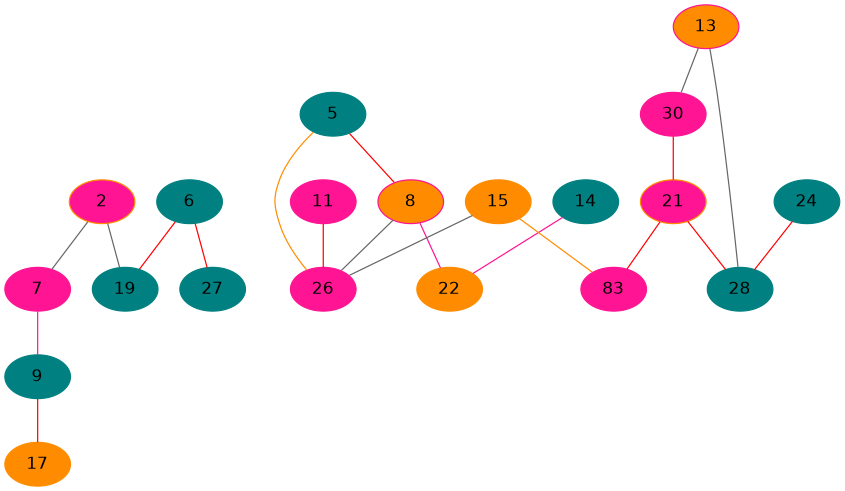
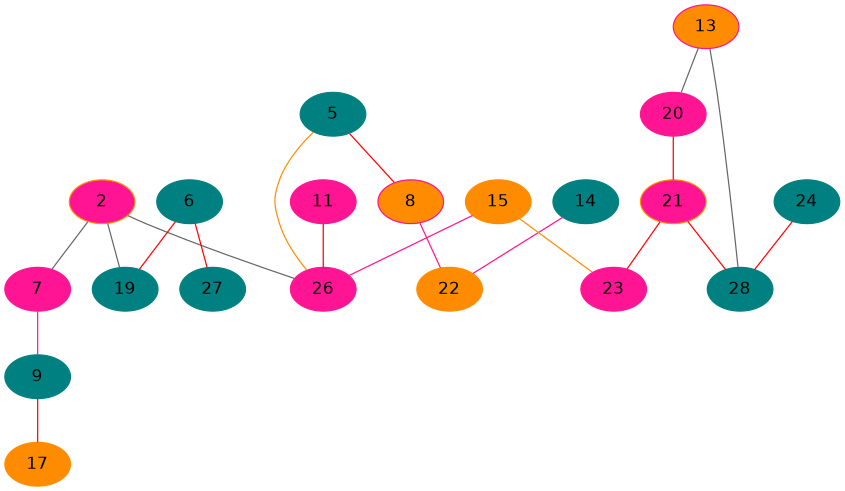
node "30": label "30" -> "20"
edge "8" -- "26": now "2" -- "26"
edge "15" -- "26": color gray40 -> deeppink
node "83": label "83" -> "23"
